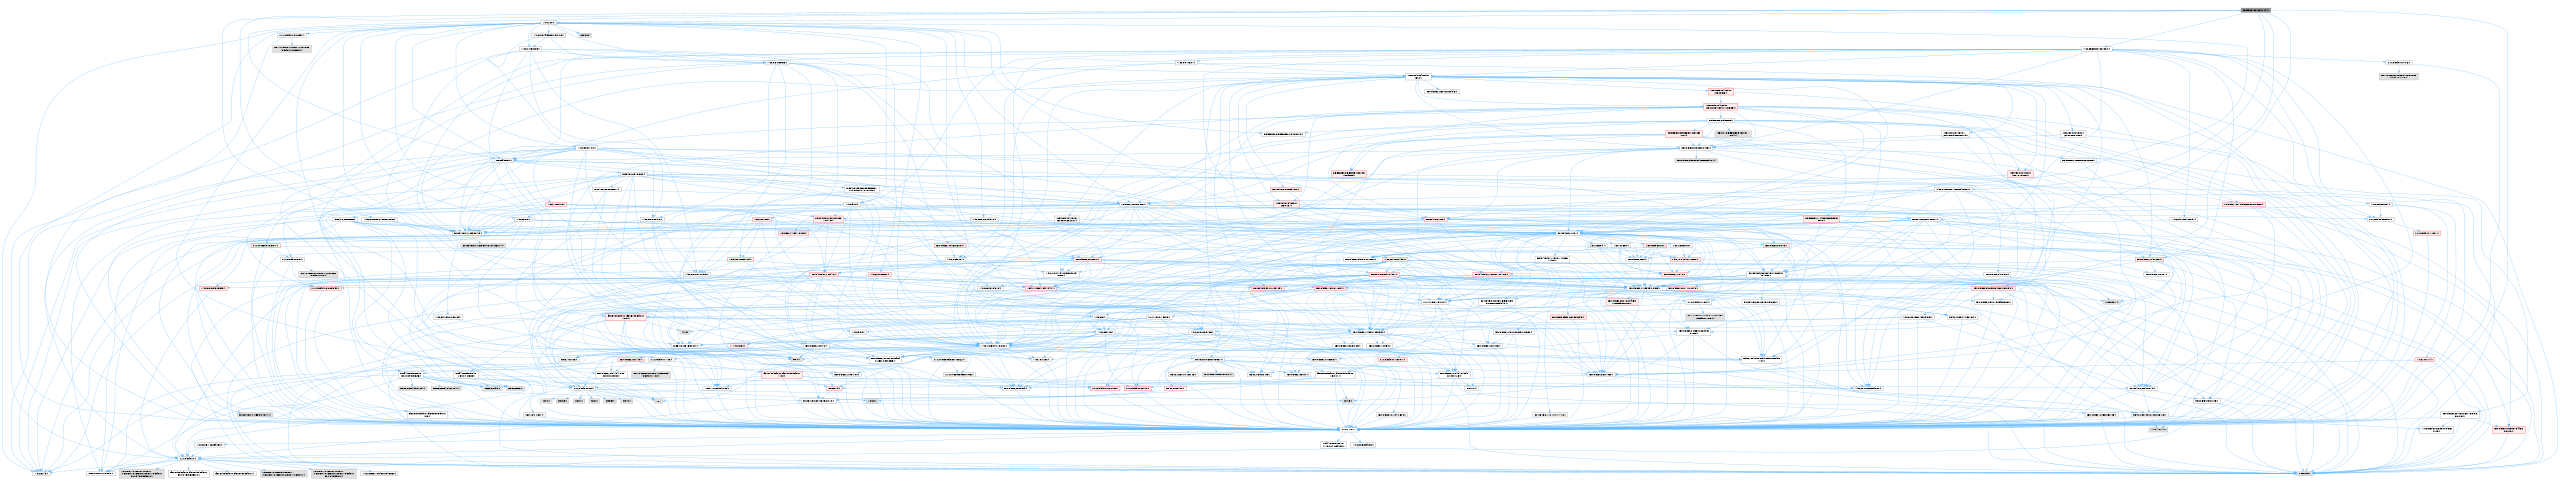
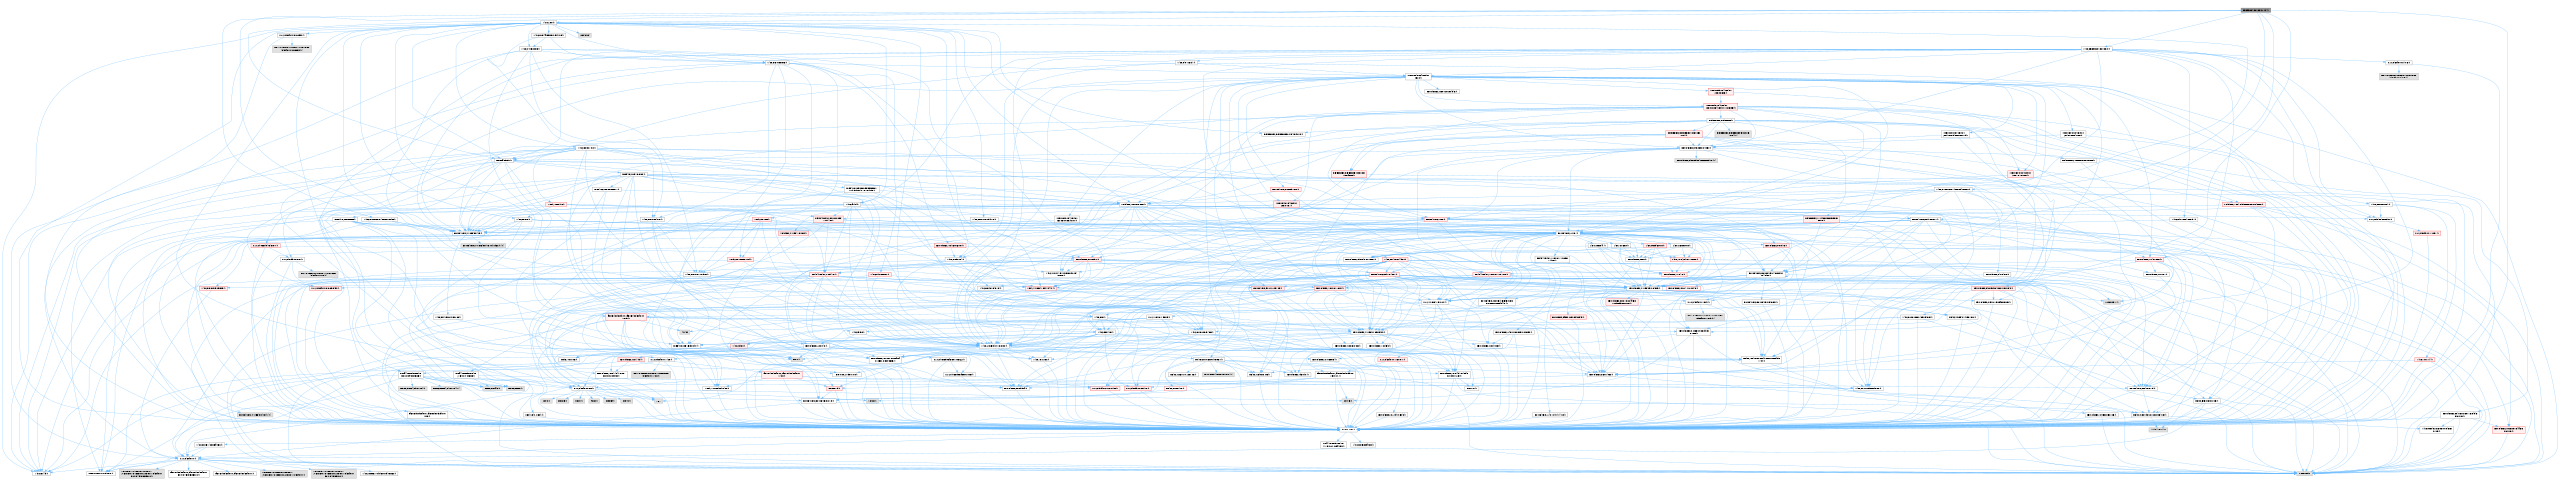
node "Identity/DelegateSignature Impl.inl": label "Identity/DelegateSignature Impl.inl" -> "Delegates/DelegateSignature Impl.inl"
node "Templates/AndOrNot.h": label "Templates/AndOrNot.h" -> "FromTo/AndOrNot.h"
edge "Containers/UnrealString.h.inl" -> "CoreTypes.h": now "Misc/OutputDeviceConsole.h" -> "CoreTypes.h"
